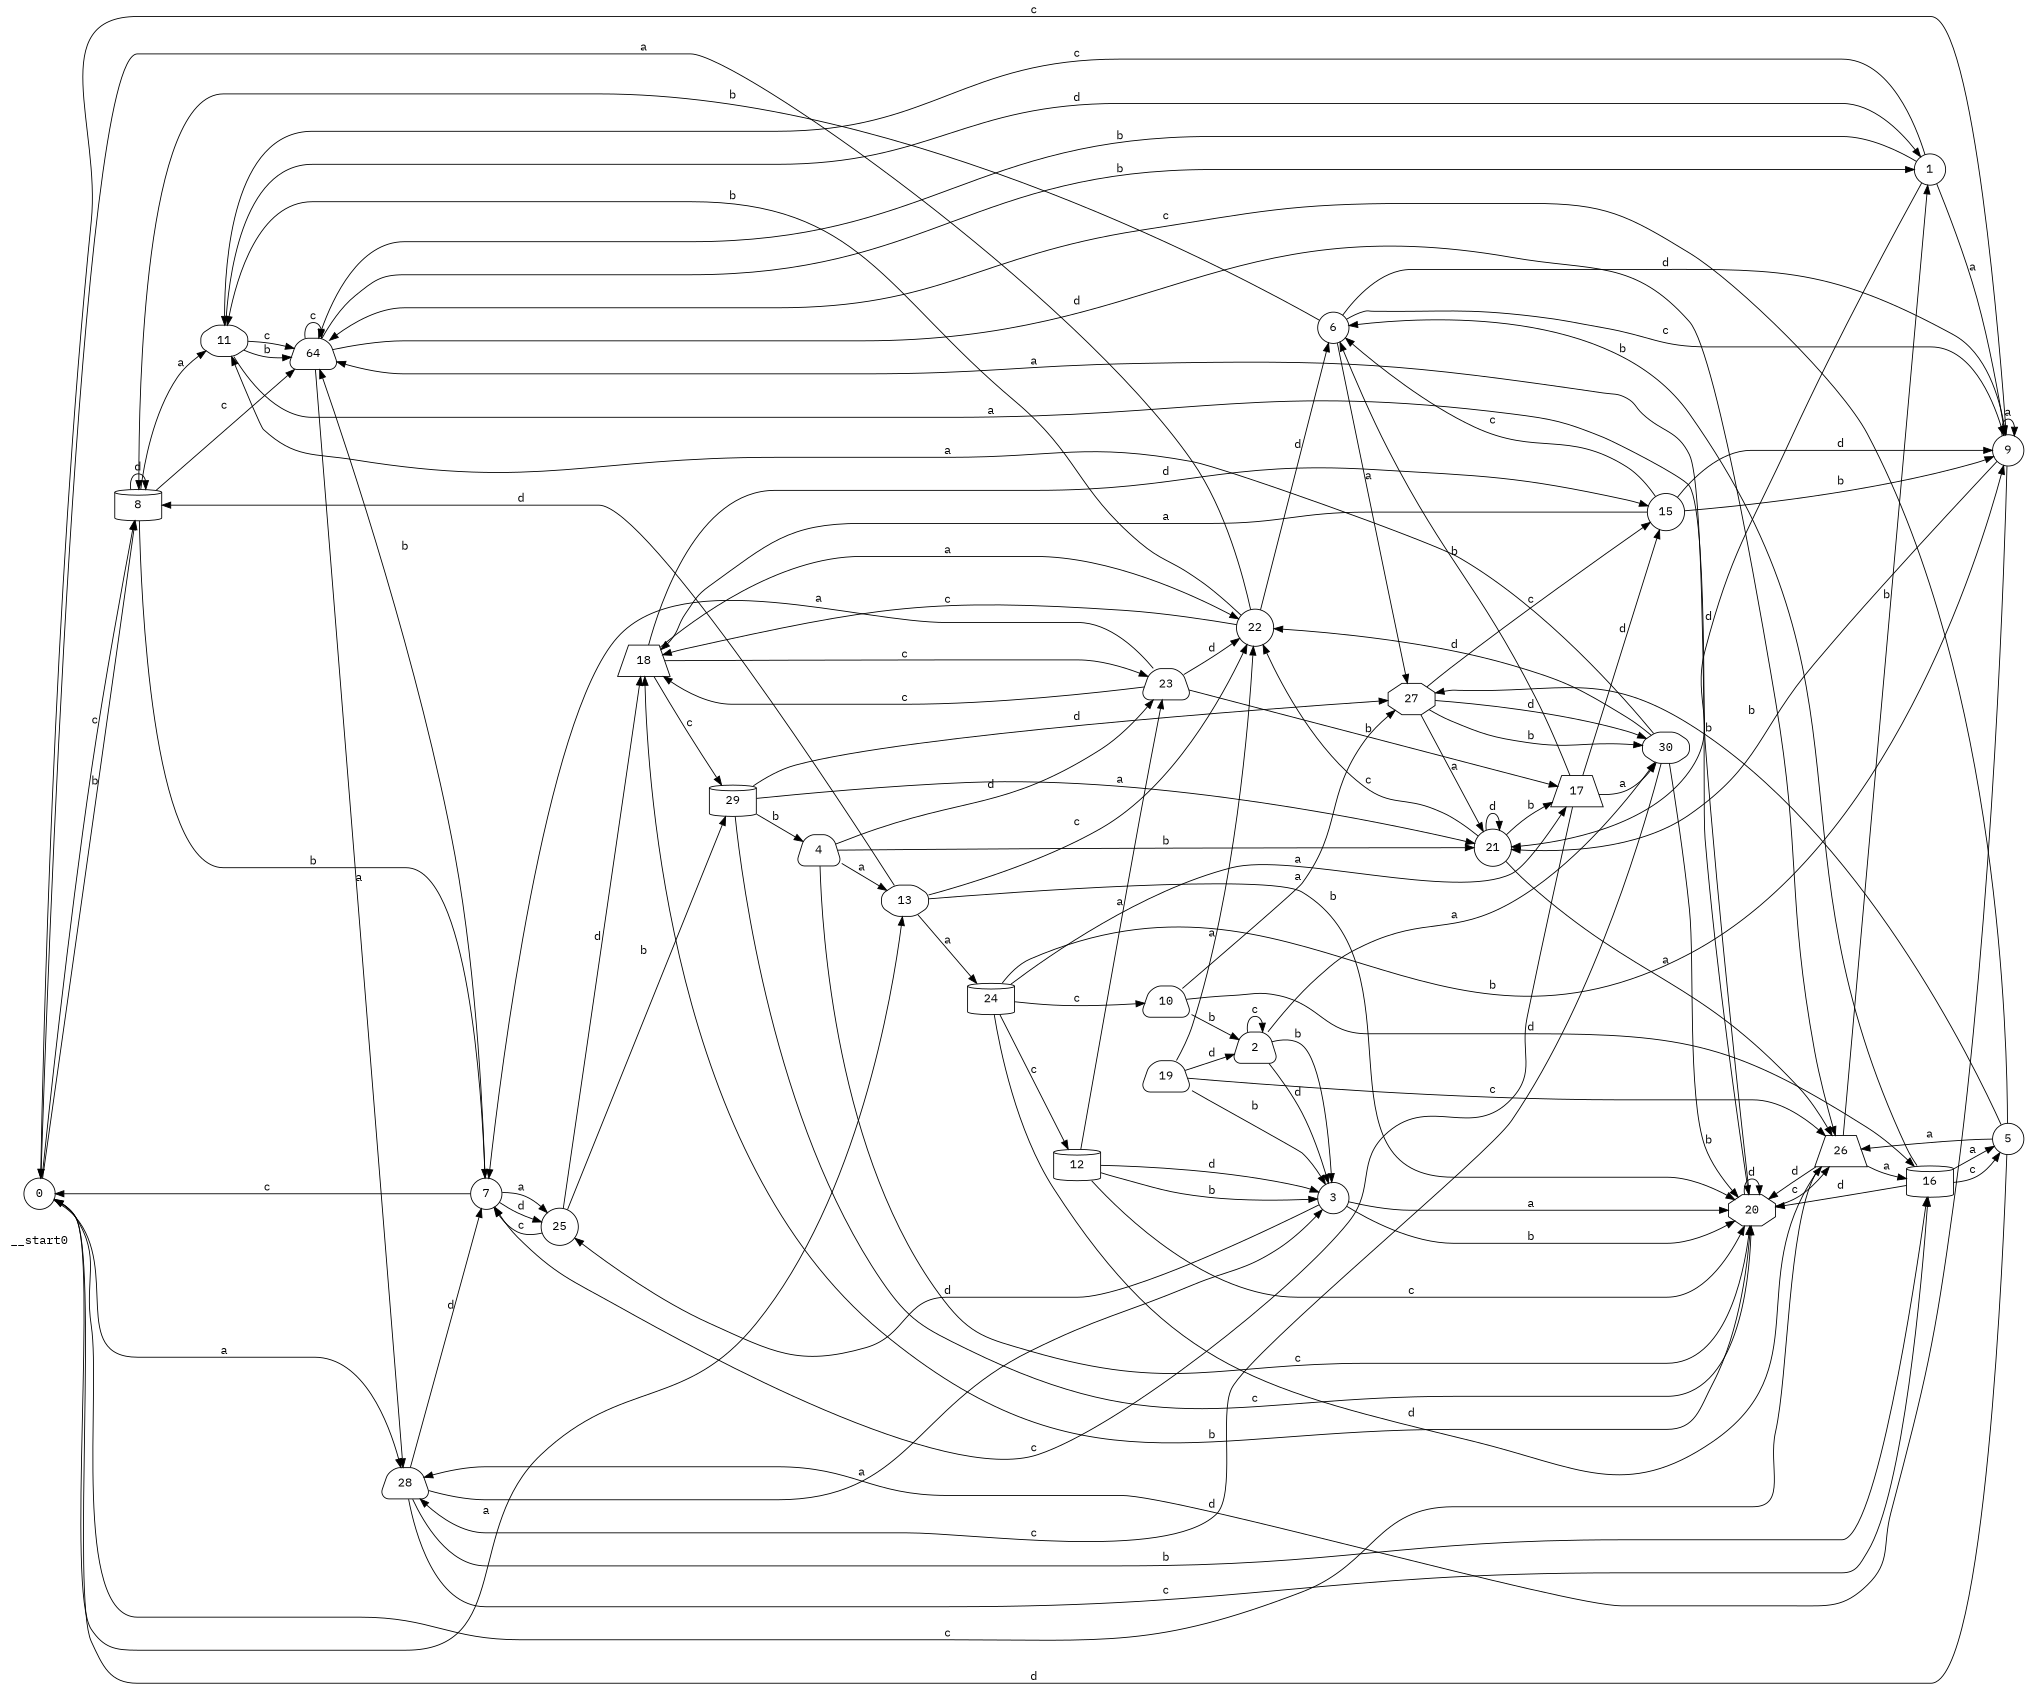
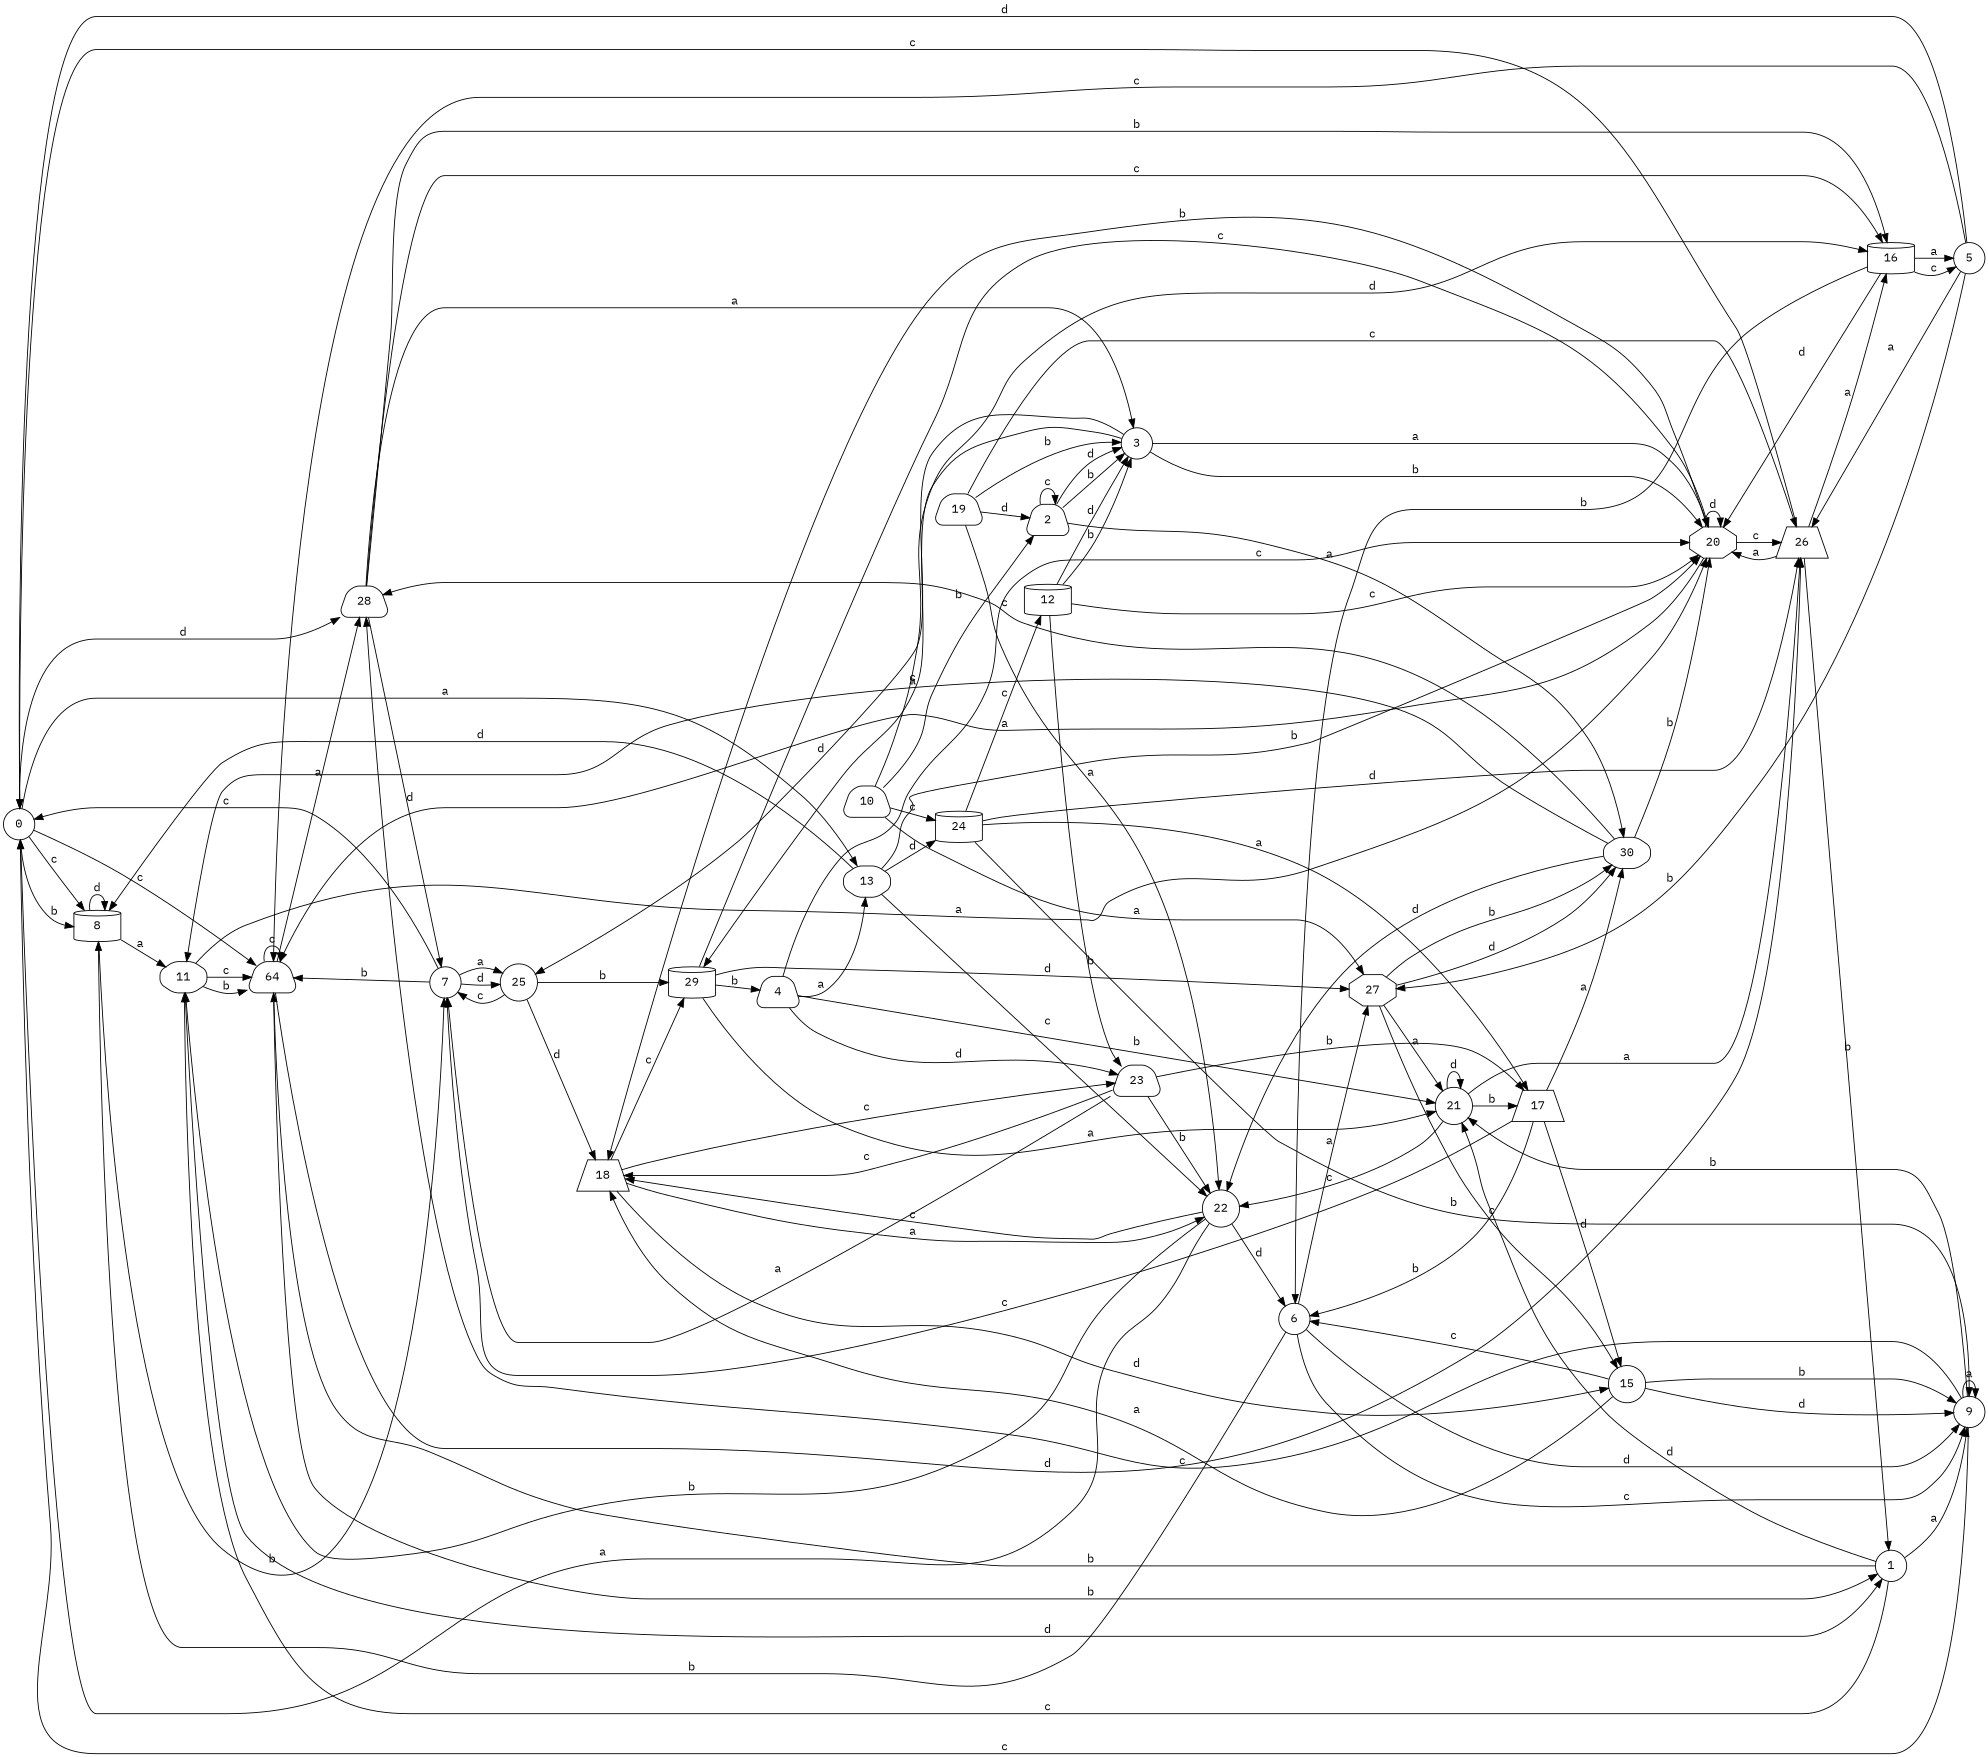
edge "8" -> "64": now "0" -> "64"
edge "23" -> "22": label "d" -> "b"
edge "3" -> "29": added, label "c"
edge "12" -> "23": label "a" -> "b"
edge "13" -> "24": label "a" -> "d"
edge "24" -> "10": reversed
edge "26" -> "20": label "d" -> "a"
node "__start0": removed
edge "0" -> "28": label "a" -> "d"
edge "9" -> "28": label "d" -> "c"
